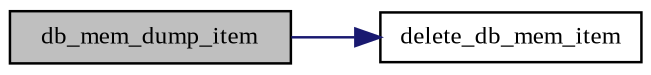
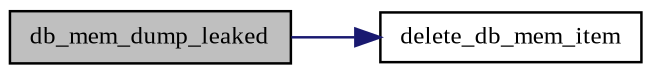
node "db_mem_dump_item": label "db_mem_dump_item" -> "db_mem_dump_leaked"
